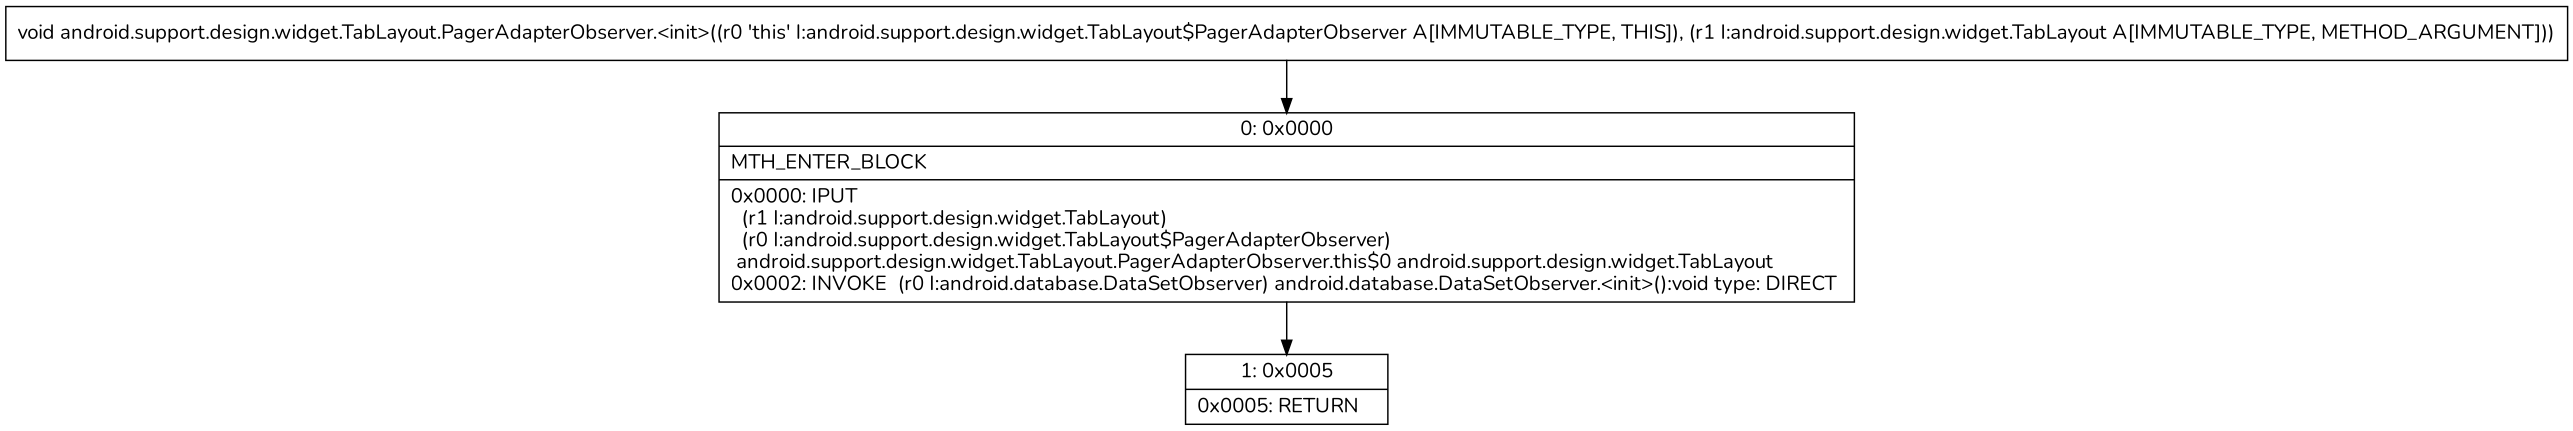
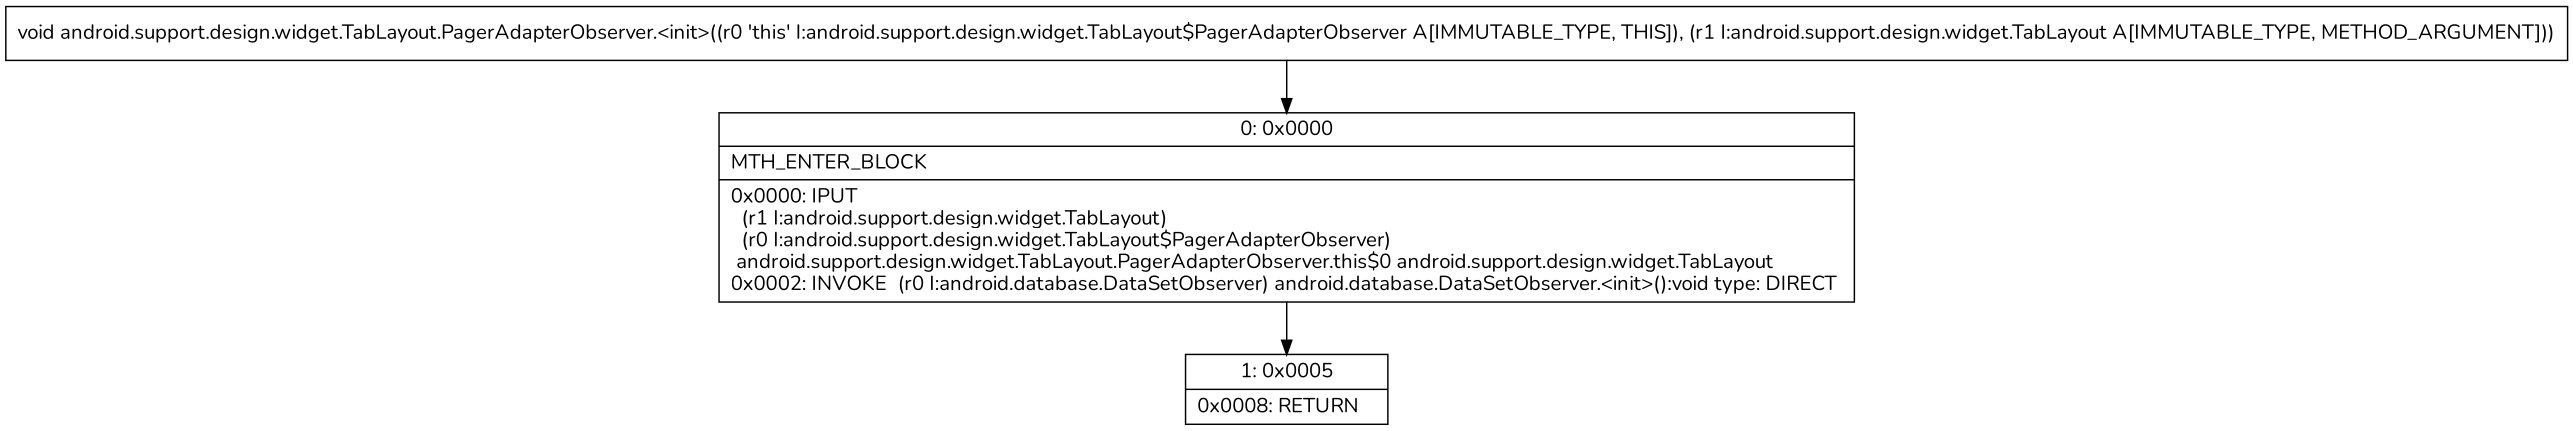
node "1: 0x0005": text "0x0005: RETURN" -> "0x0008: RETURN"
